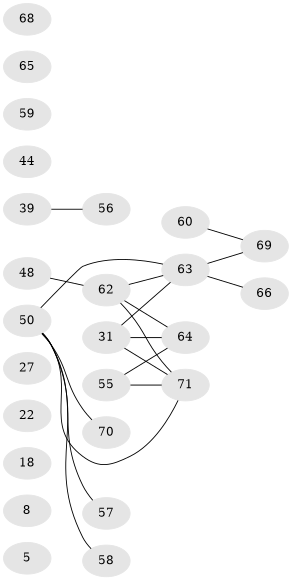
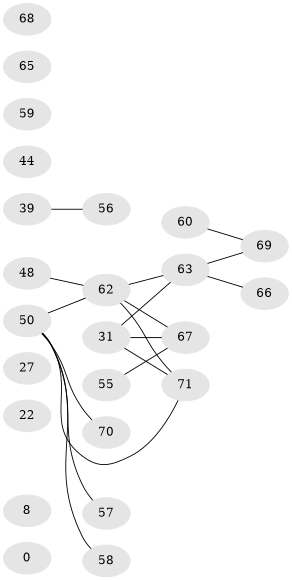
edge "63" -- "50": now "62" -- "50"
node "64": label "64" -> "67"
edge "55" -- "71": removed
node "18": removed
node "5": label "5" -> "0"
